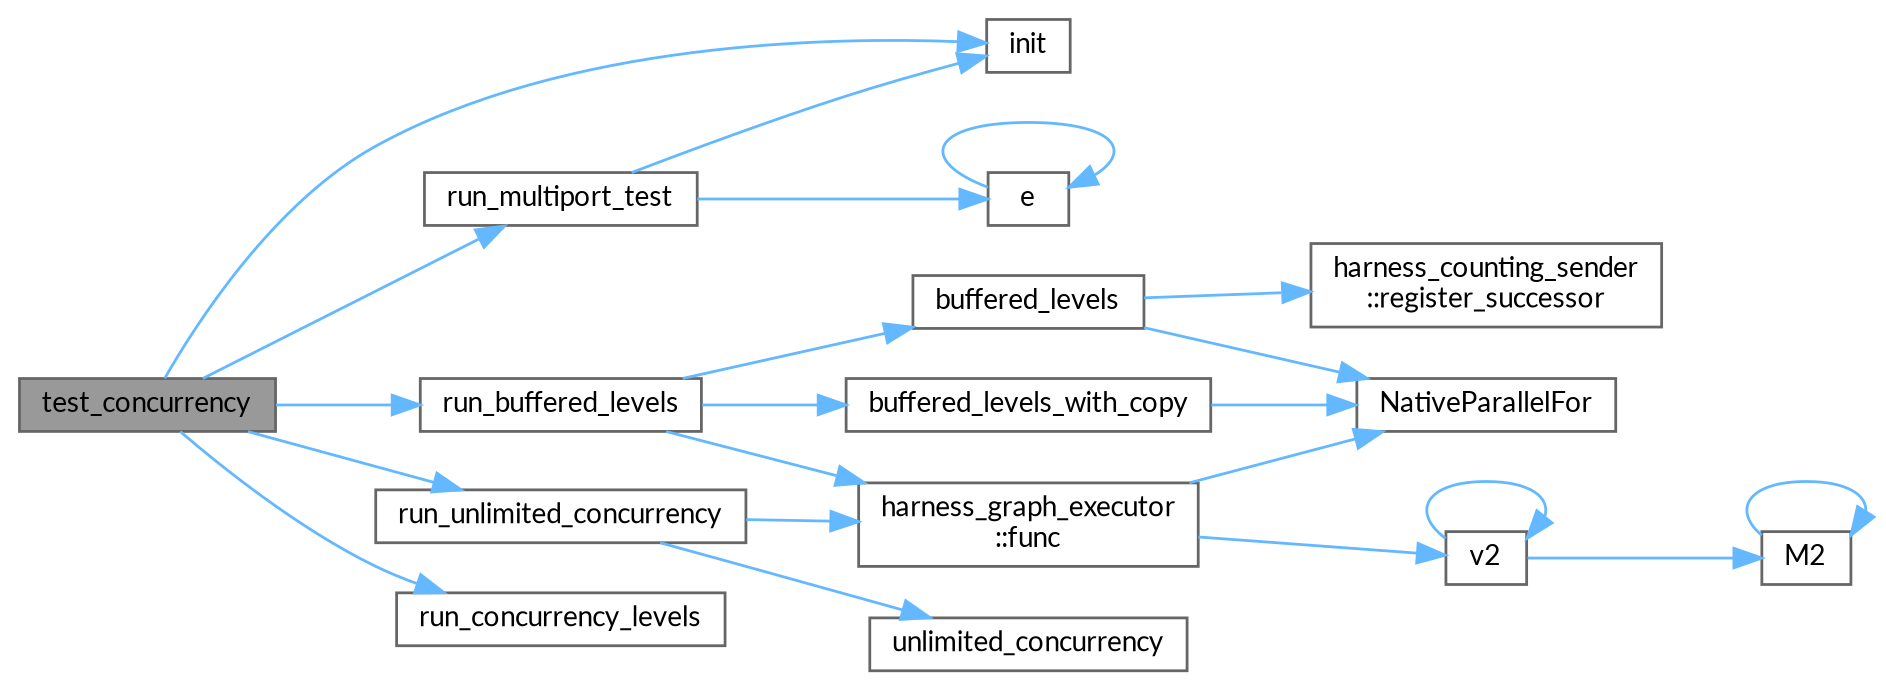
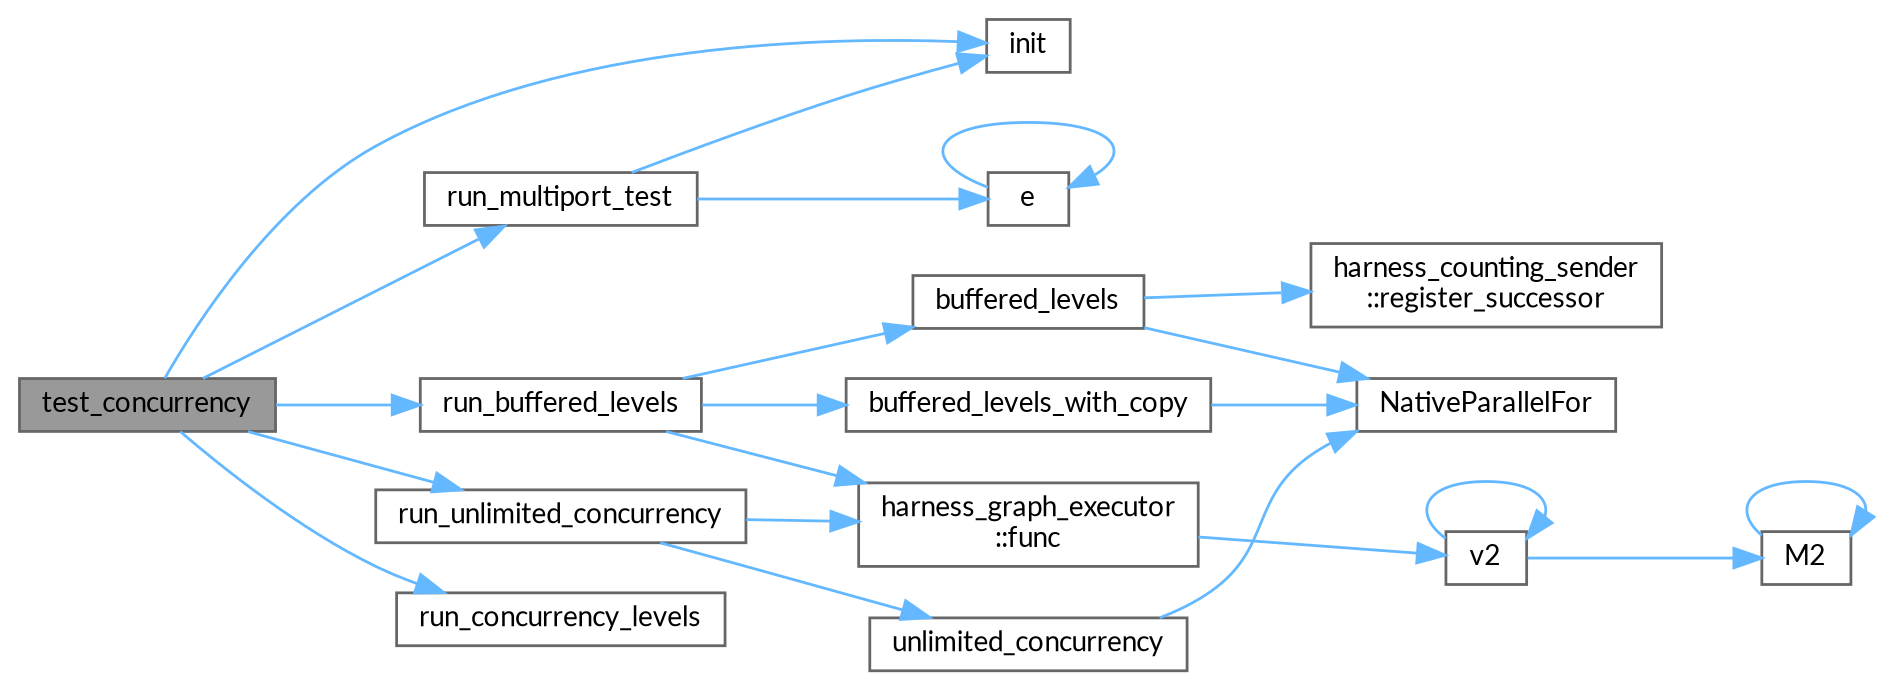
edge "harness_graph_executor ::func" -> "NativeParallelFor": now "unlimited_concurrency" -> "NativeParallelFor"
